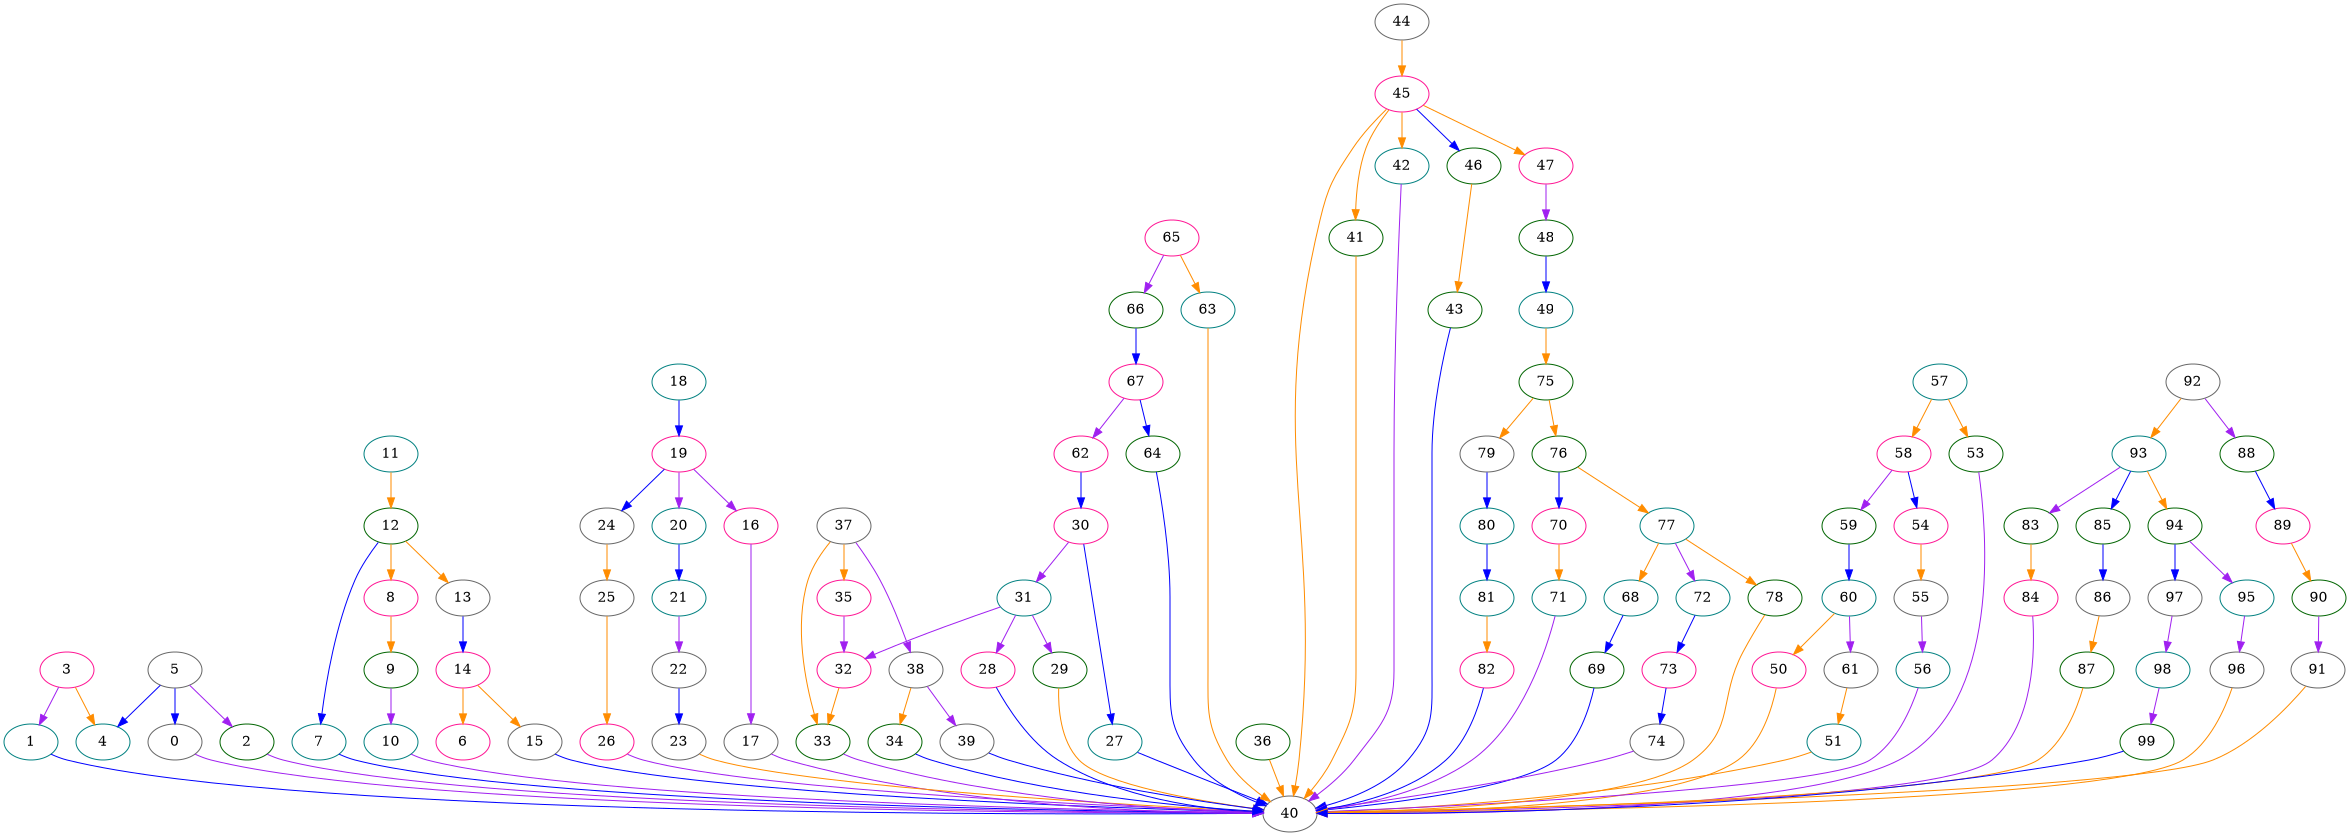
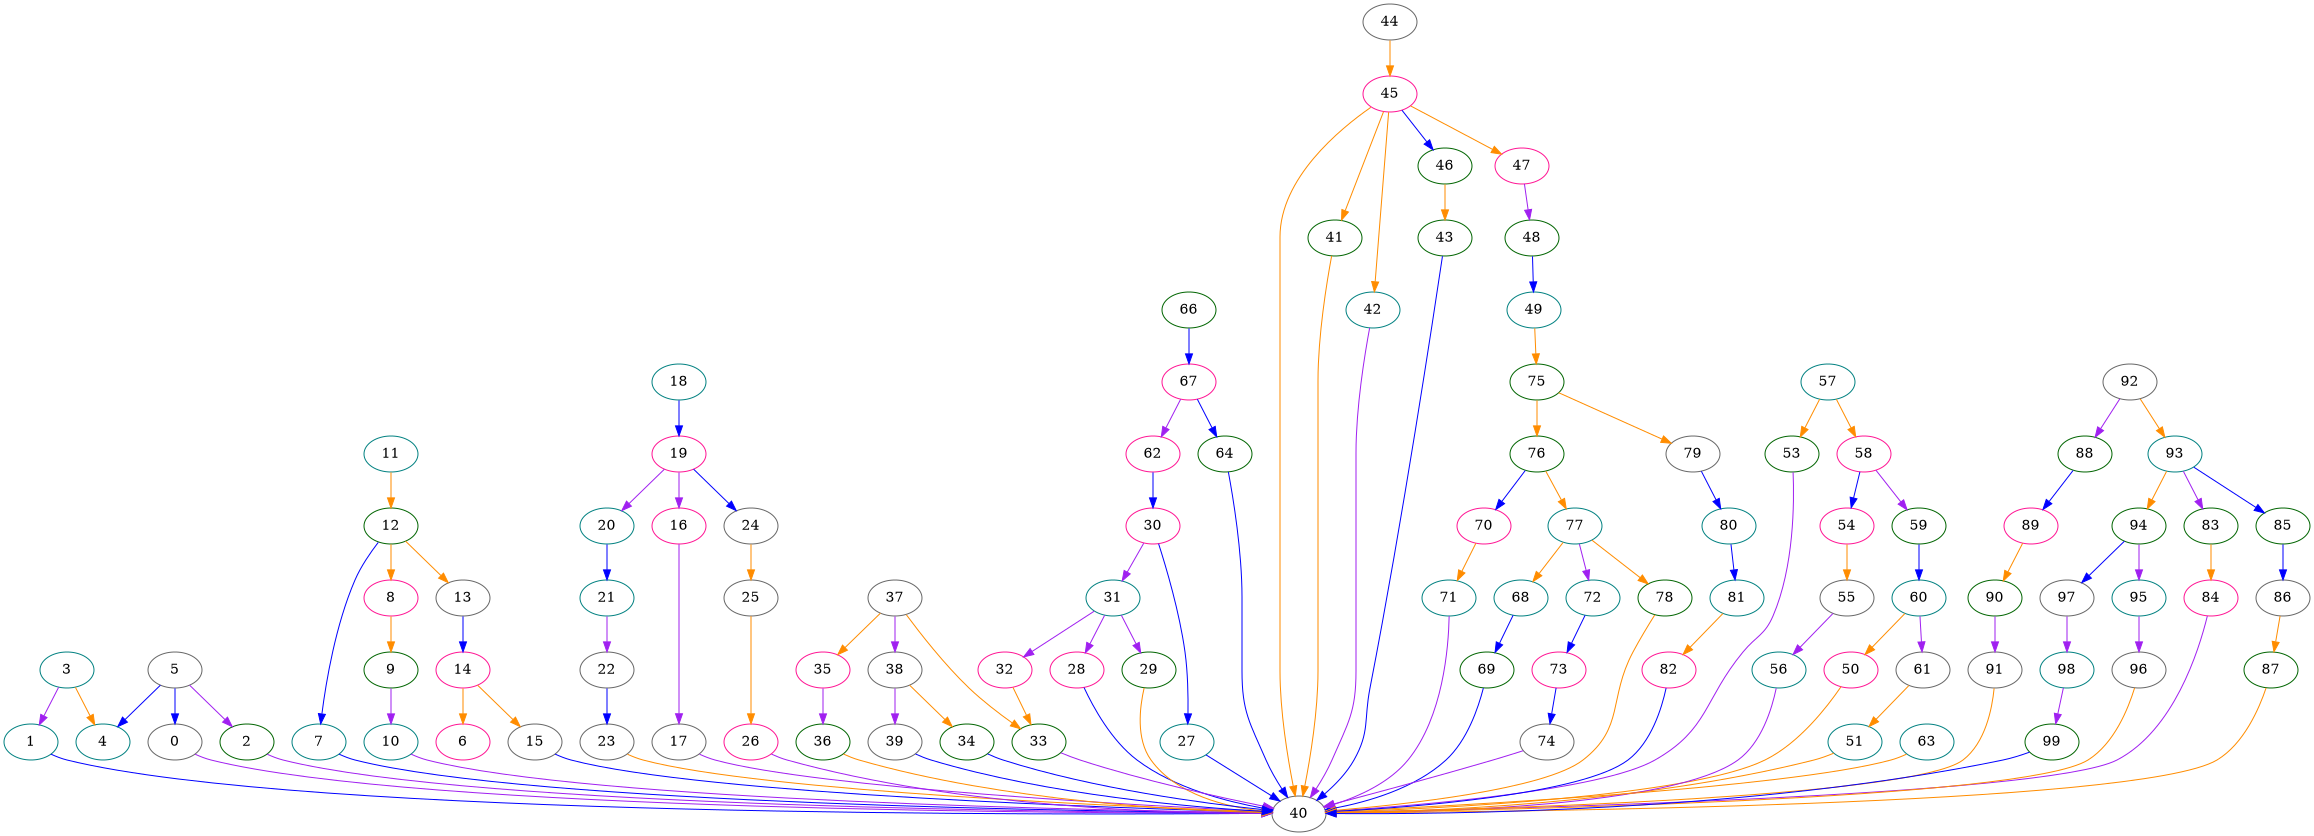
node "65": removed
edge "35" -> "32": now "35" -> "36"
node "3": color deeppink -> teal
